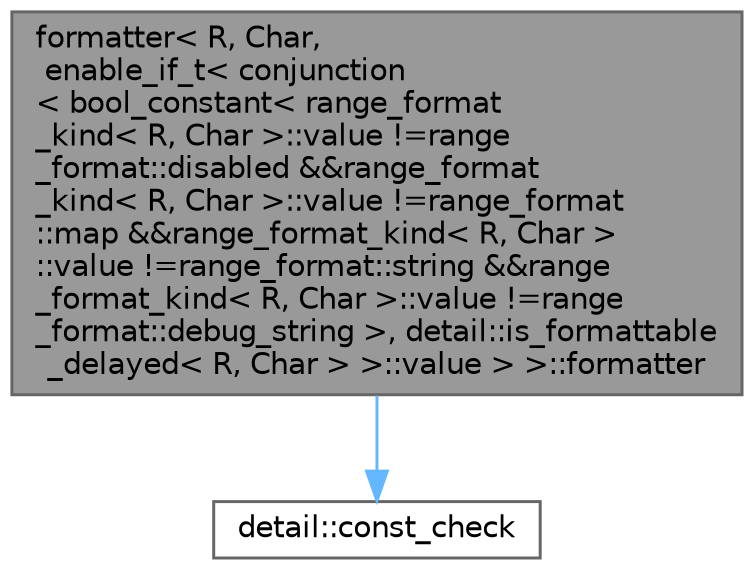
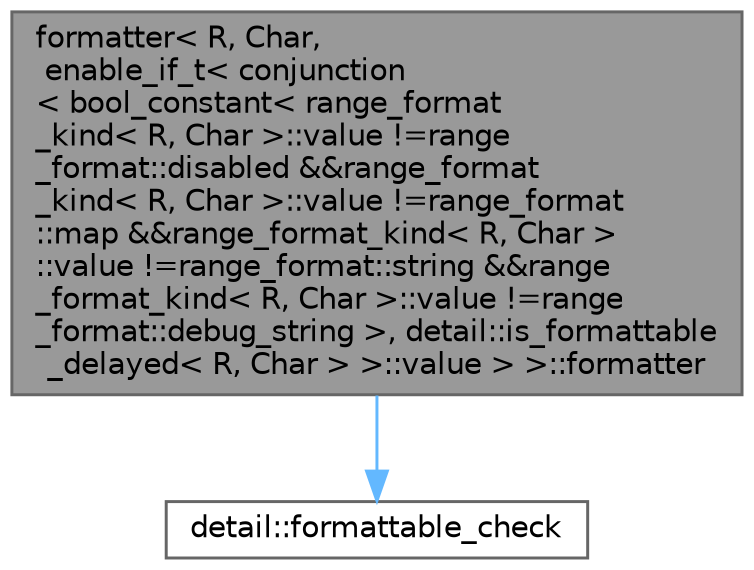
node "detail::const_check": label "detail::const_check" -> "detail::formattable_check"
